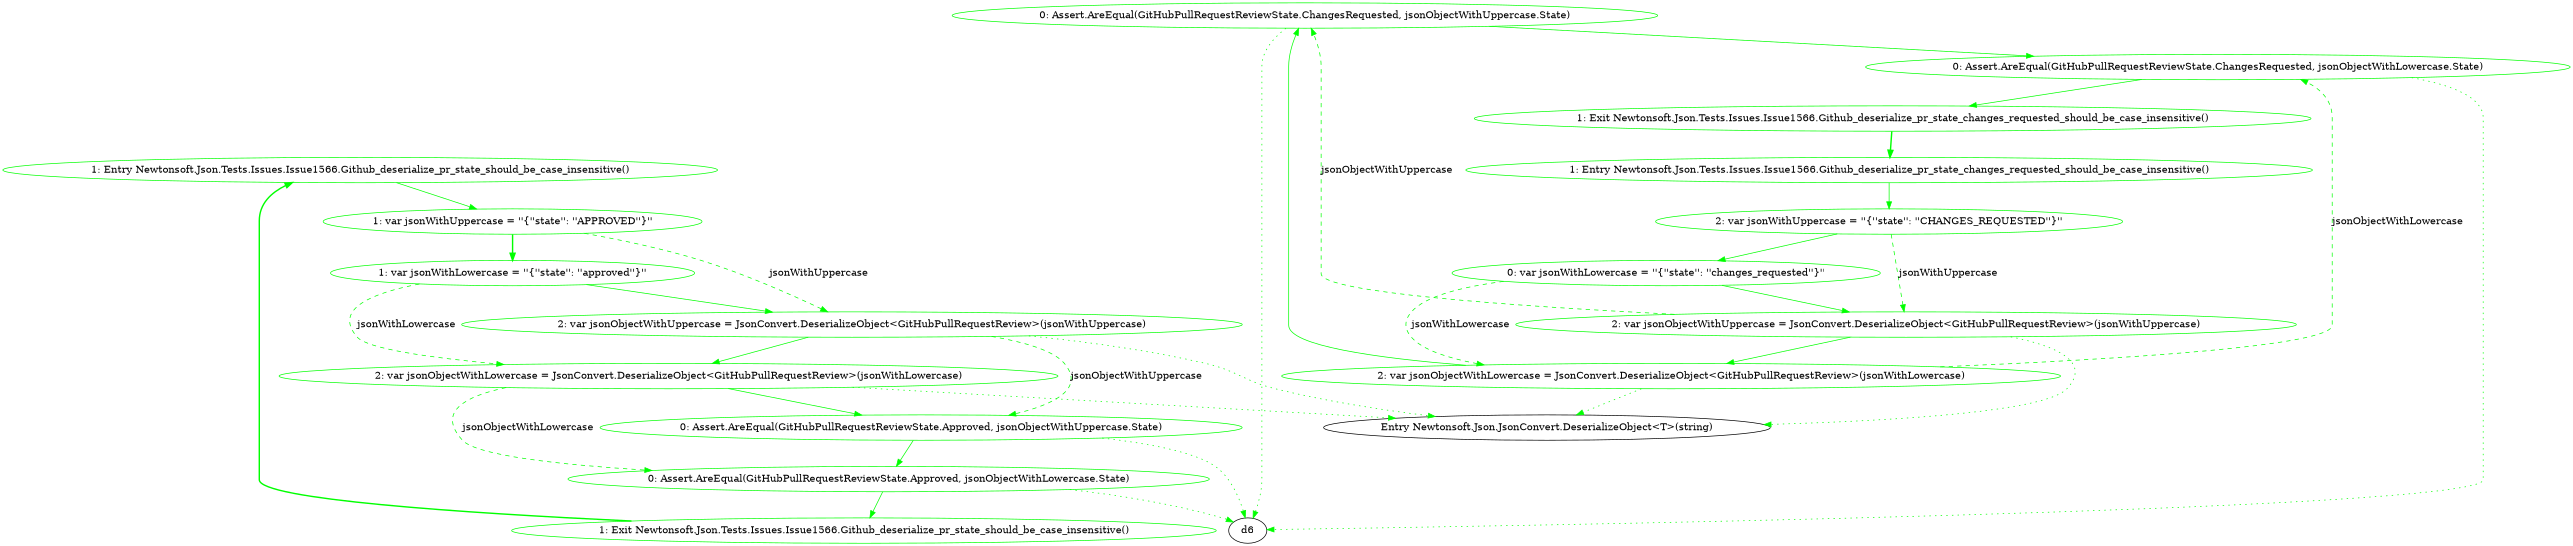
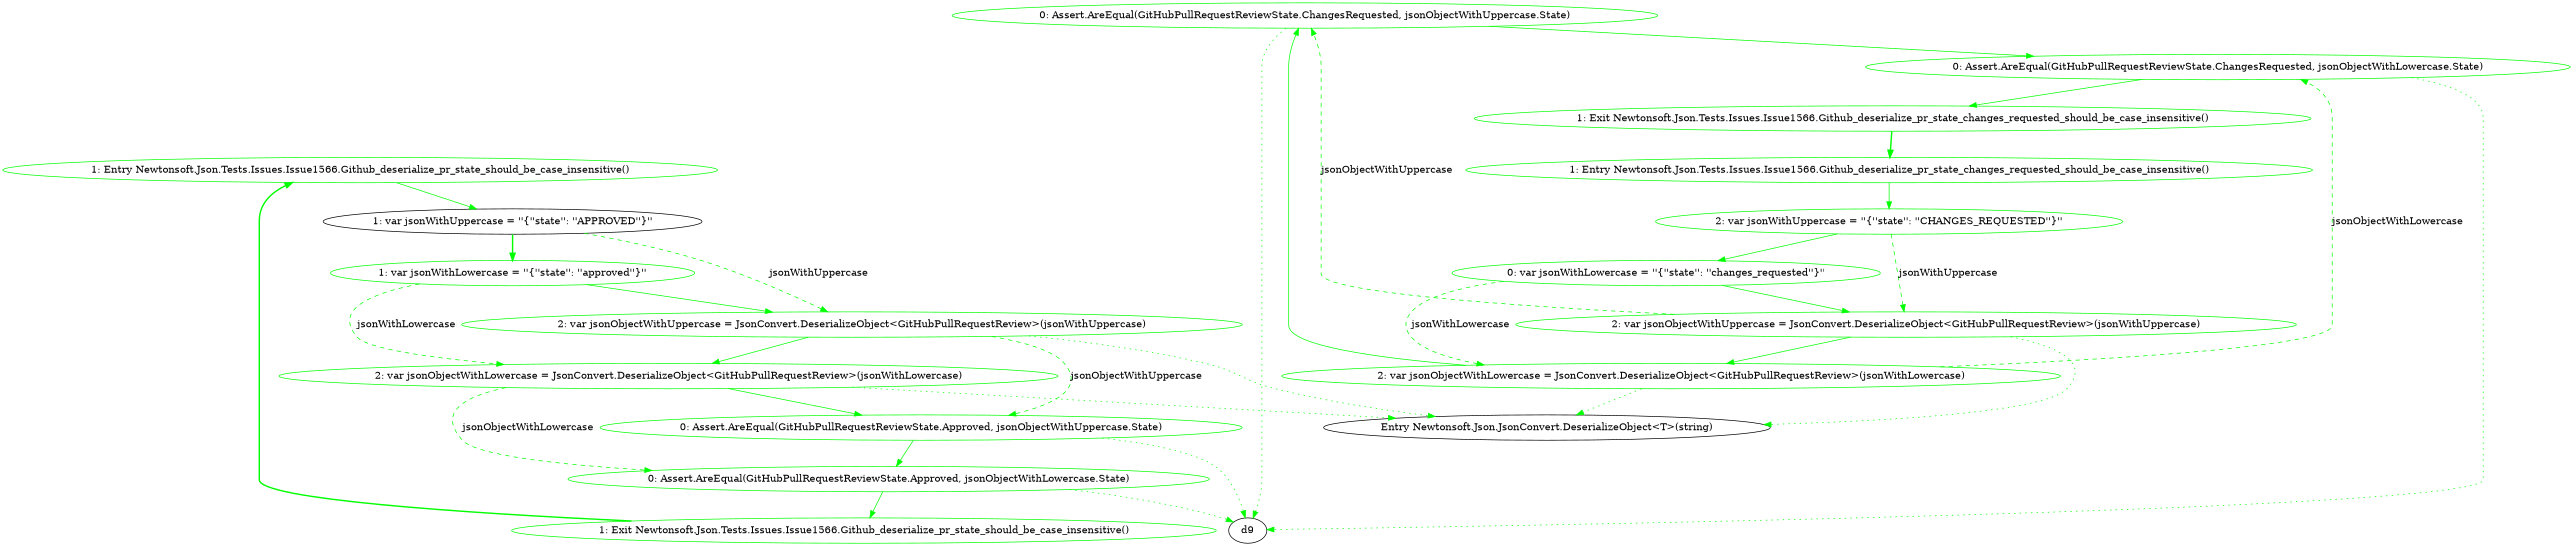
node "1: var jsonWithUppercase = ''{''state'': ''APPROVED''}''": color green -> black
node "d6": label "d6" -> "d9"
